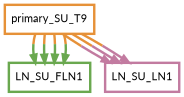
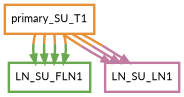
node "primary_SU_T9": label "primary_SU_T9" -> "primary_SU_T1"
